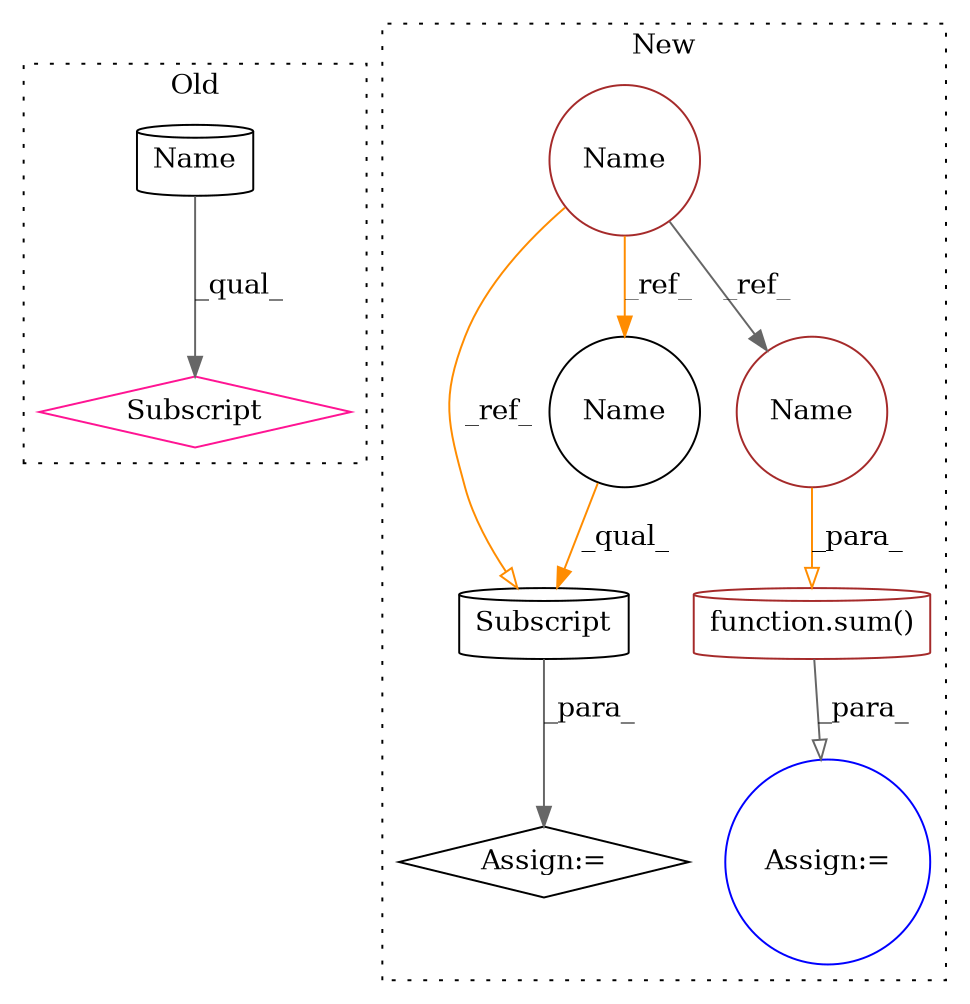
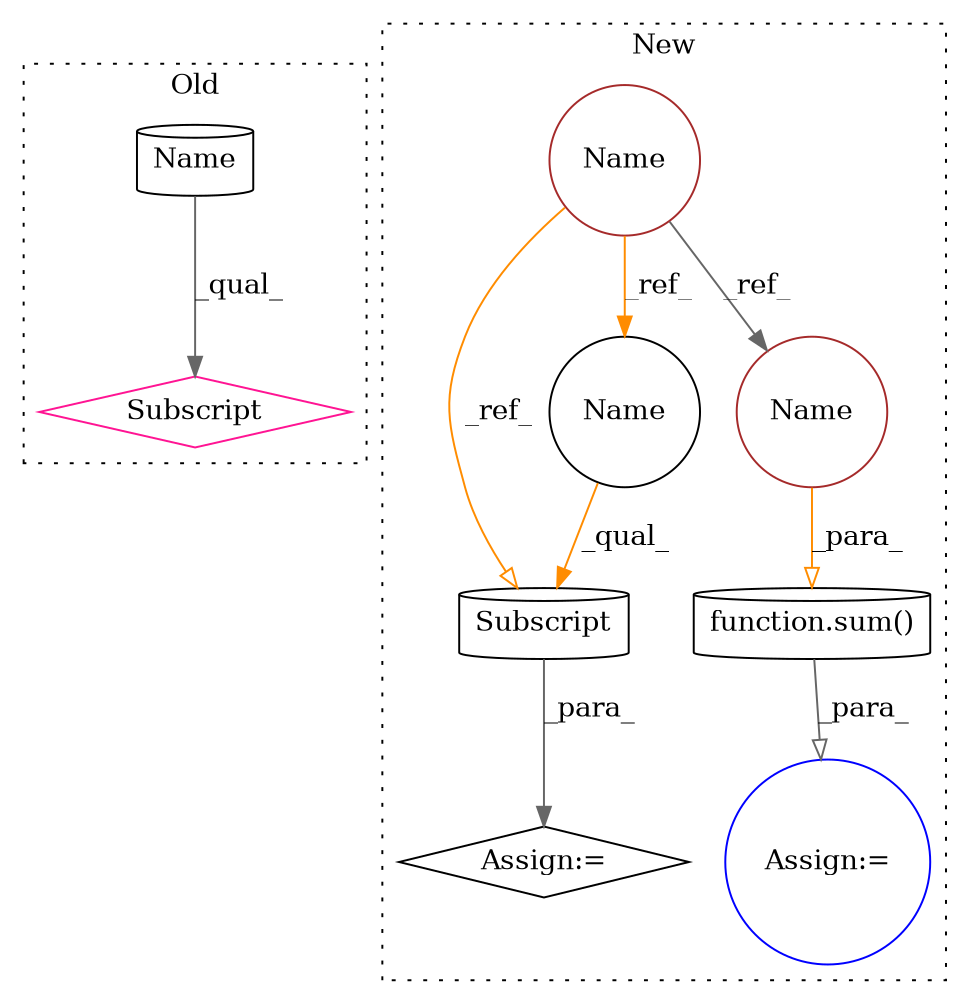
node "function.sum()": color brown -> black
